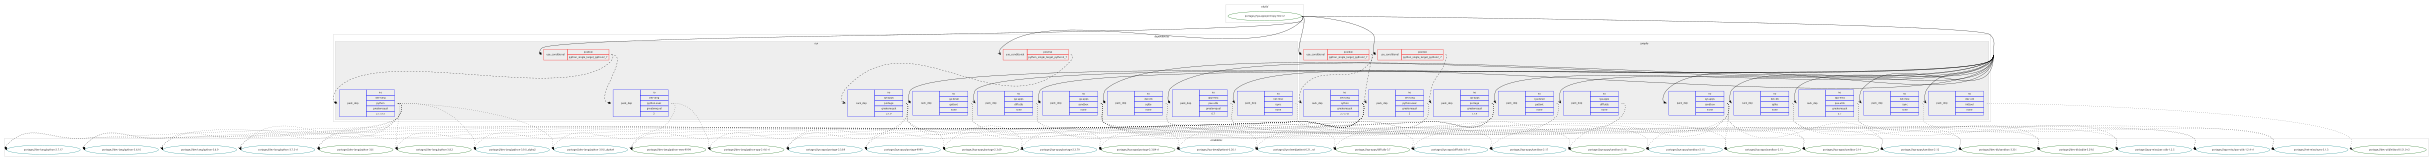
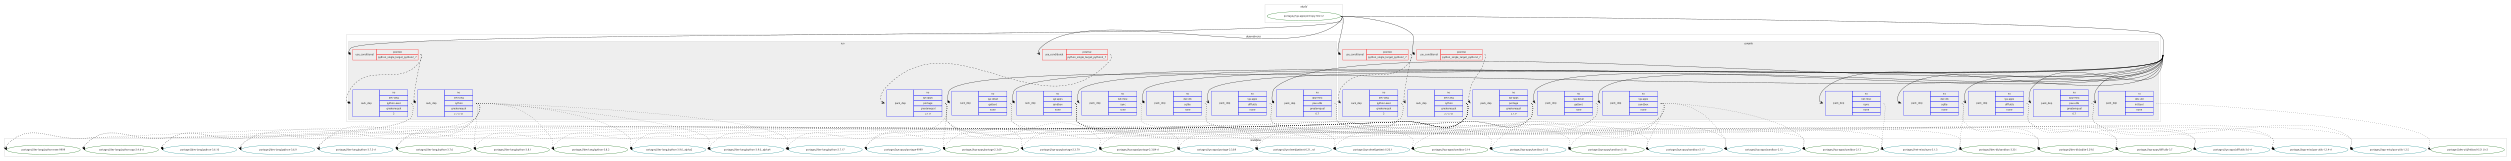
node "portage://dev-lang/python-3.7.6": added
